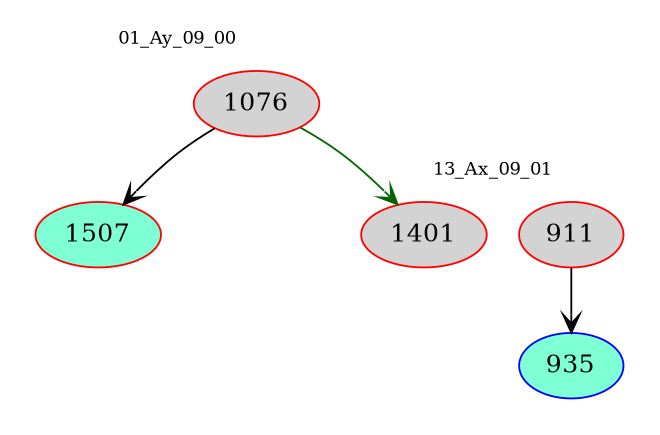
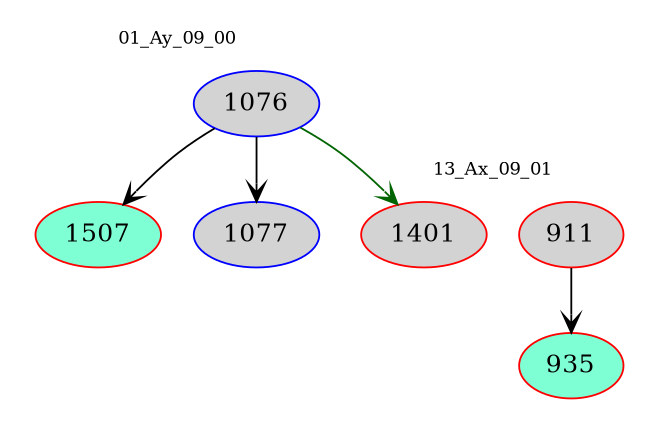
node "1076": color red -> blue
node "1077": added
node "935": color blue -> red
